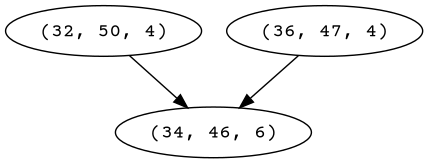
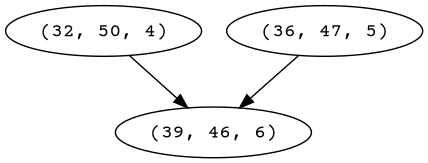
node "(36, 47, 4)": label "(36, 47, 4)" -> "(36, 47, 5)"
node "(34, 46, 6)": label "(34, 46, 6)" -> "(39, 46, 6)"
